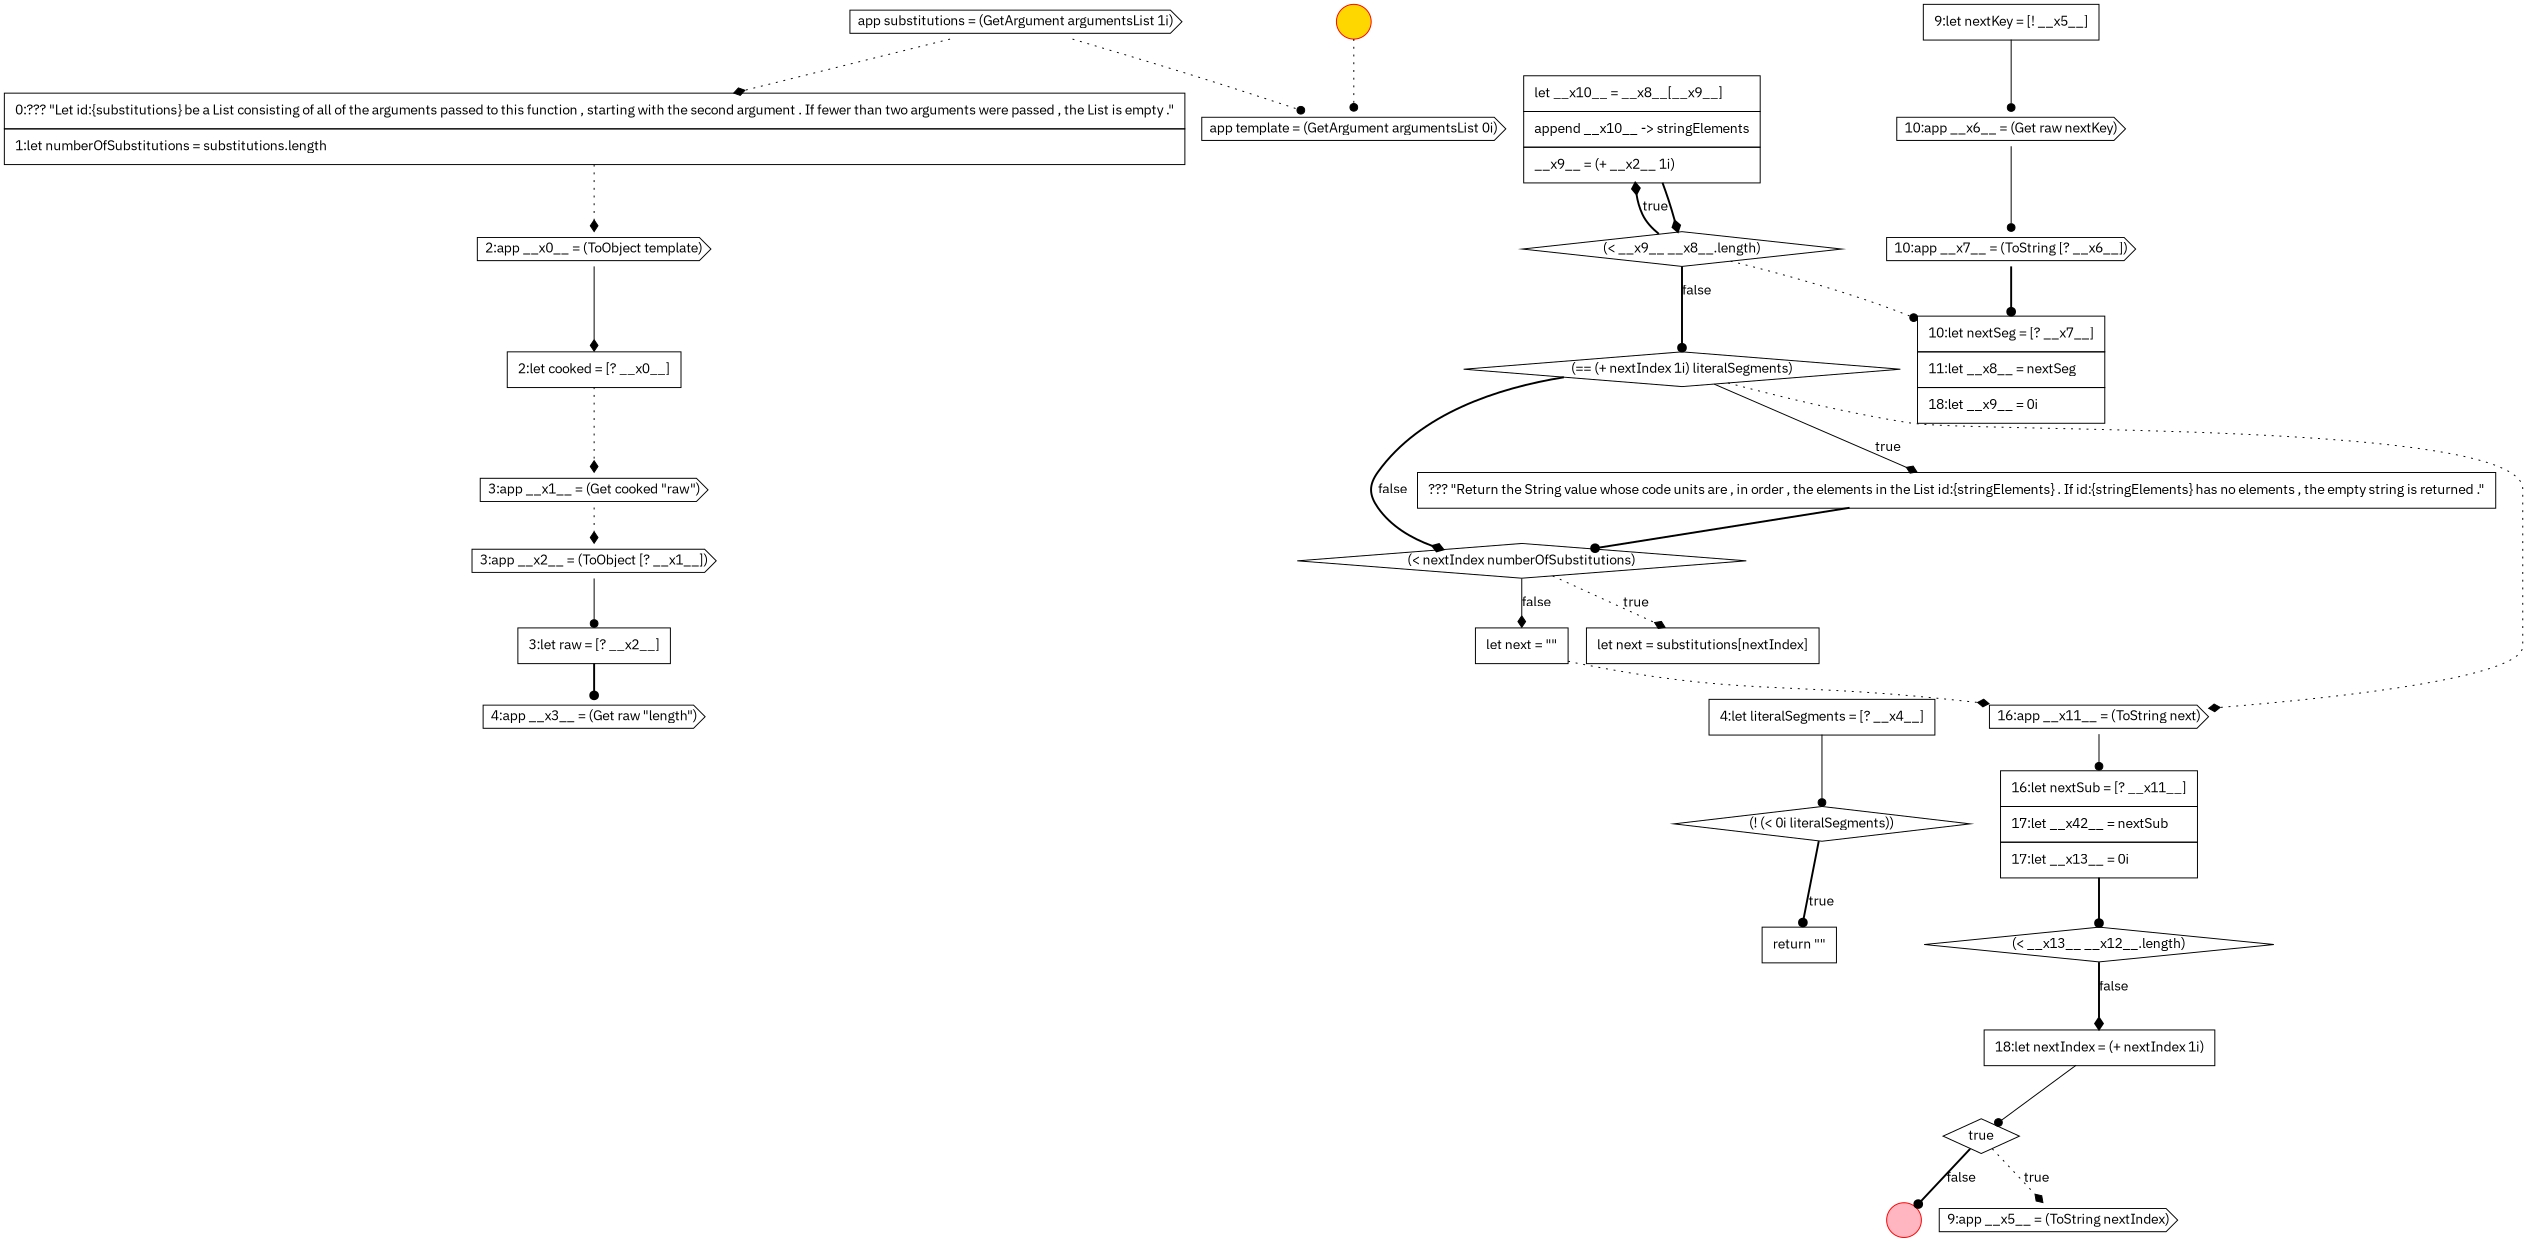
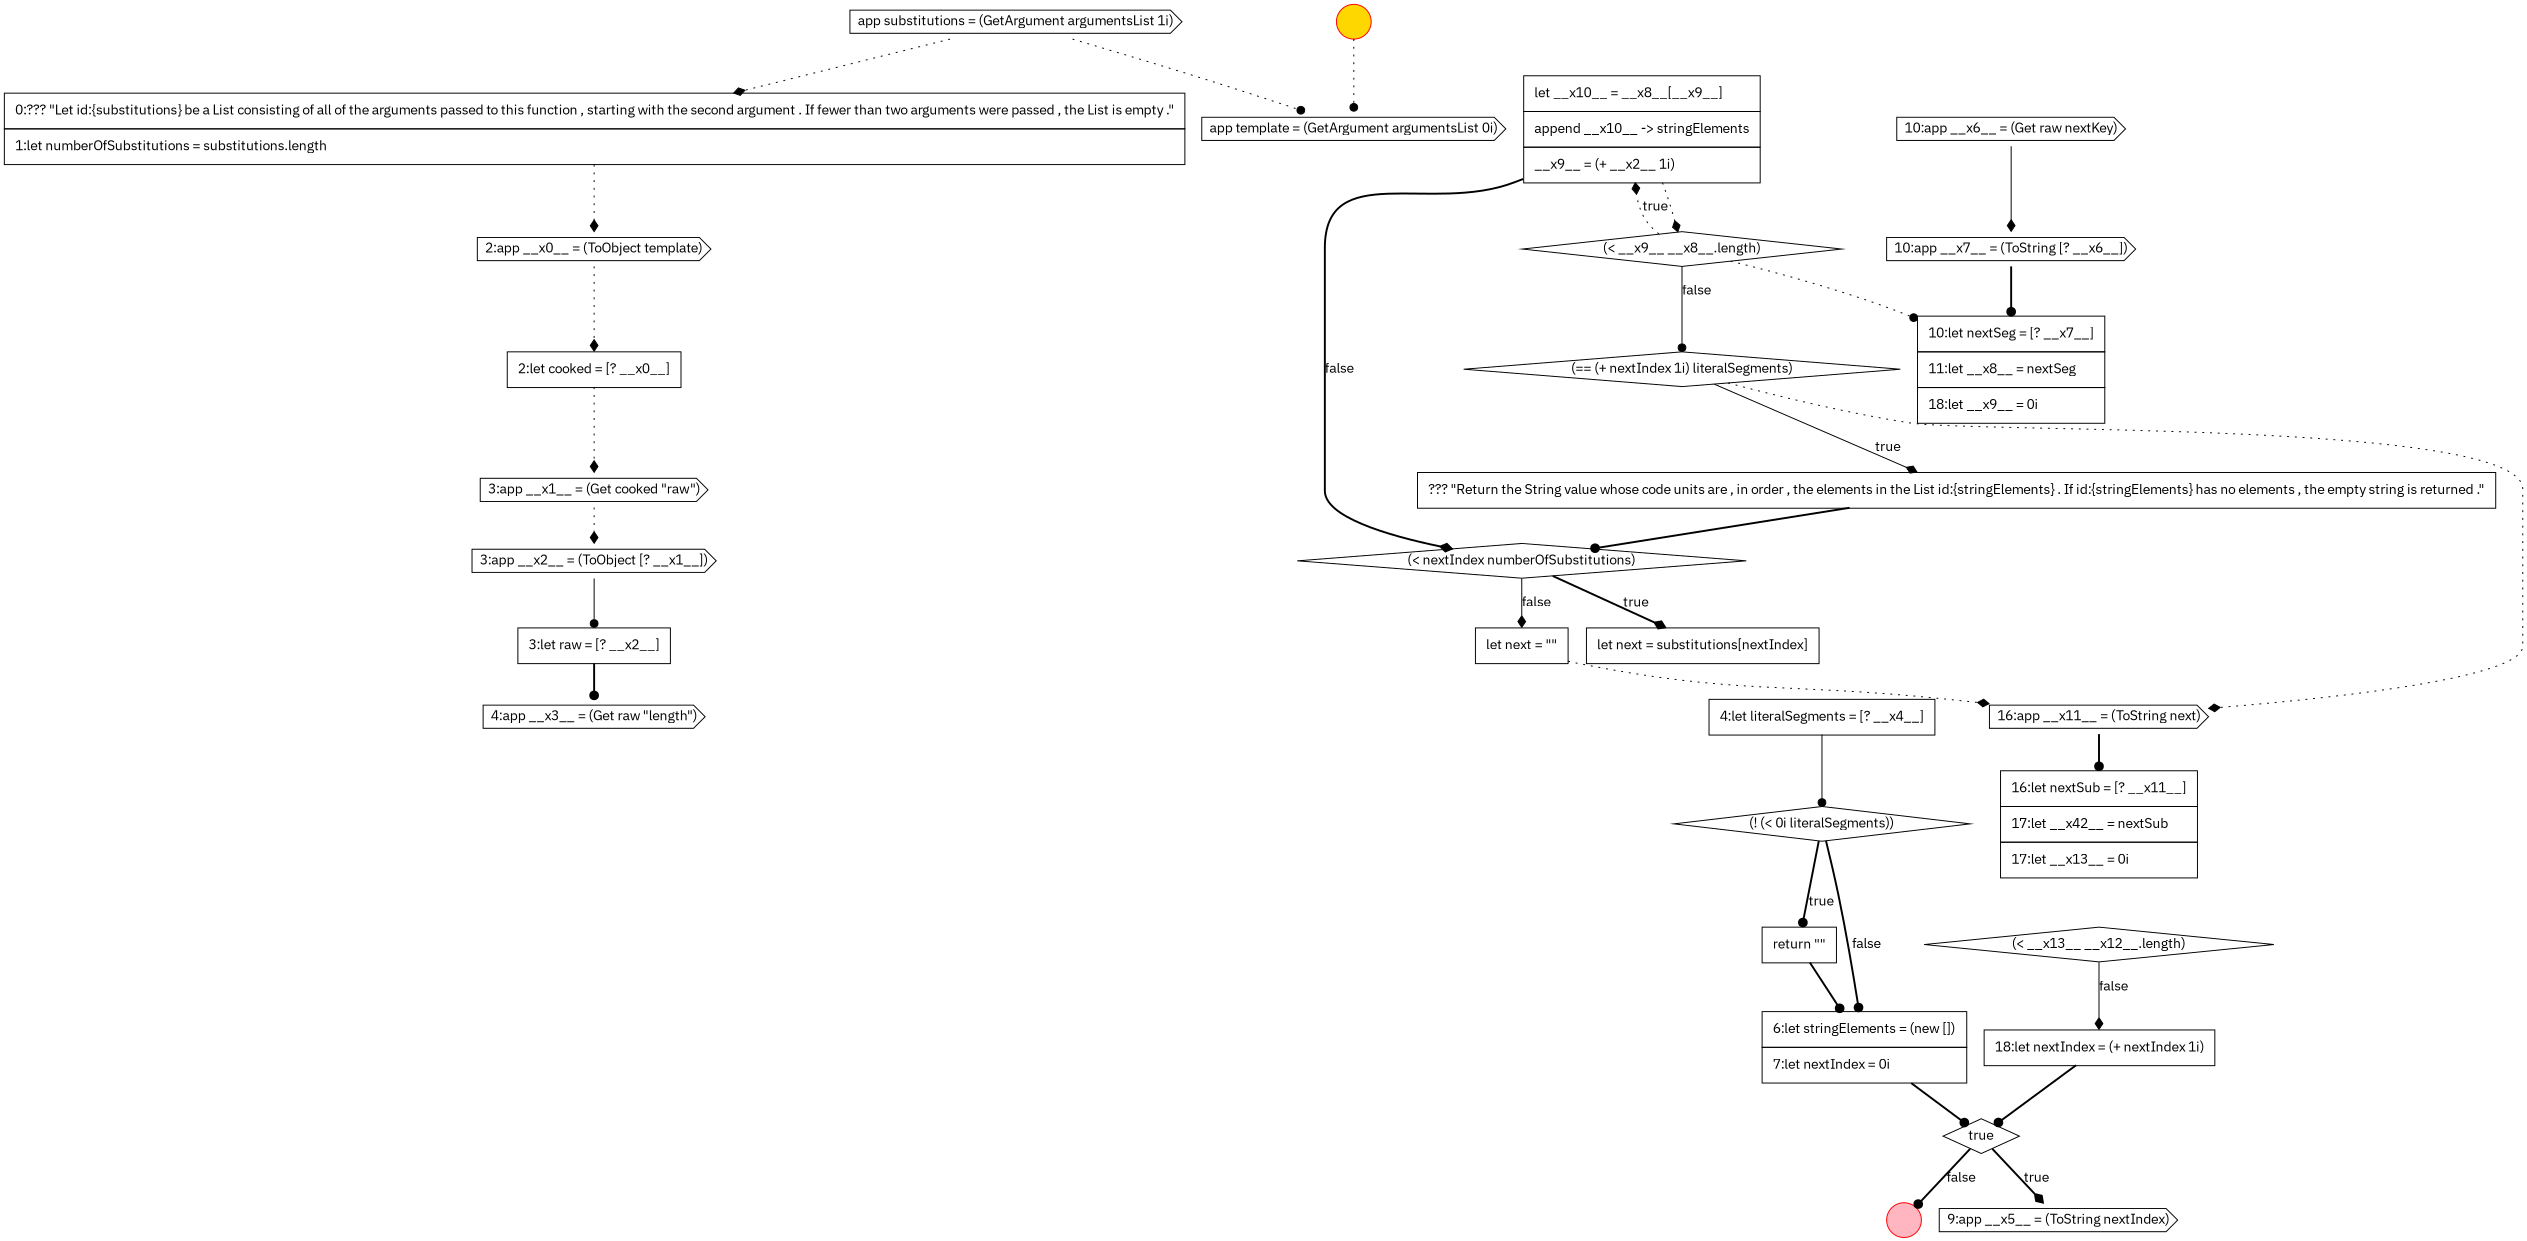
node "9:let nextKey = [! __x5__]": removed
edge "10:app __x6__ = (Get raw nextKey)" -> "10:app __x7__ = (ToString [? __x6__])": arrowhead dot -> diamond
edge "let __x10__ = __x8__[__x9__]" -> "(< __x9__ __x8__.length)": style bold -> dotted
edge "(< __x9__ __x8__.length)" -> "let __x10__ = __x8__[__x9__]": style bold -> dotted
edge "2:app __x0__ = (ToObject template)" -> "2:let cooked = [? __x0__]": style solid -> dotted
edge "(< __x9__ __x8__.length)" -> "(== (+ nextIndex 1i) literalSegments)": style bold -> solid
edge "(== (+ nextIndex 1i) literalSegments)" -> "(< nextIndex numberOfSubstitutions)": now "let __x10__ = __x8__[__x9__]" -> "(< nextIndex numberOfSubstitutions)"
edge "(< nextIndex numberOfSubstitutions)" -> "let next = substitutions[nextIndex]": style dotted -> bold
edge "16:app __x11__ = (ToString next)" -> "16:let nextSub = [? __x11__]": style solid -> bold
edge "16:let nextSub = [? __x11__]" -> "(< __x13__ __x12__.length)": removed
edge "(< __x13__ __x12__.length)" -> "18:let nextIndex = (+ nextIndex 1i)": style bold -> solid
node "6:let stringElements = (new [])": added
edge "18:let nextIndex = (+ nextIndex 1i)" -> "true": style solid -> bold
edge "true" -> "9:app __x5__ = (ToString nextIndex)": style dotted -> bold
